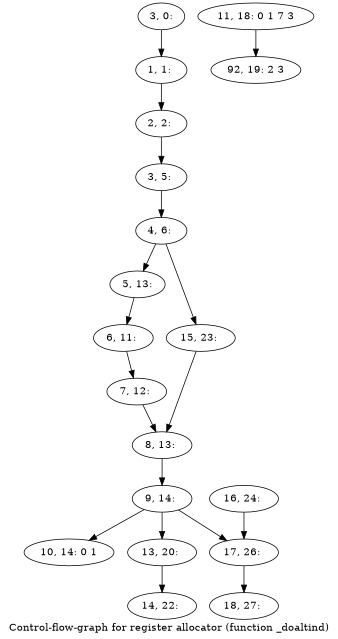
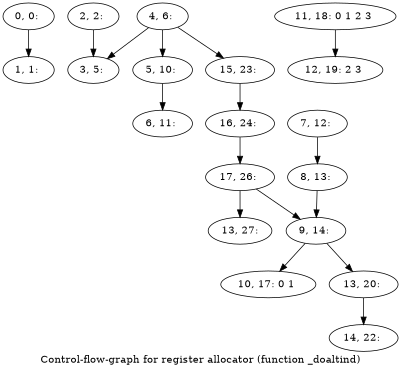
node "3, 0:": label "3, 0:" -> "0, 0:"
node "11, 18: 0 1 7 3": label "11, 18: 0 1 7 3" -> "11, 18: 0 1 2 3"
node "92, 19: 2 3": label "92, 19: 2 3" -> "12, 19: 2 3"
edge "1, 1:" -> "2, 2:": removed
edge "3, 5:" -> "4, 6:": reversed
node "5, 13:": label "5, 13:" -> "5, 10:"
edge "6, 11:" -> "7, 12:": removed
edge "15, 23:" -> "8, 13:": now "15, 23:" -> "16, 24:"
edge "9, 14:" -> "17, 26:": reversed
node "10, 14: 0 1": label "10, 14: 0 1" -> "10, 17: 0 1"
node "18, 27:": label "18, 27:" -> "13, 27:"
